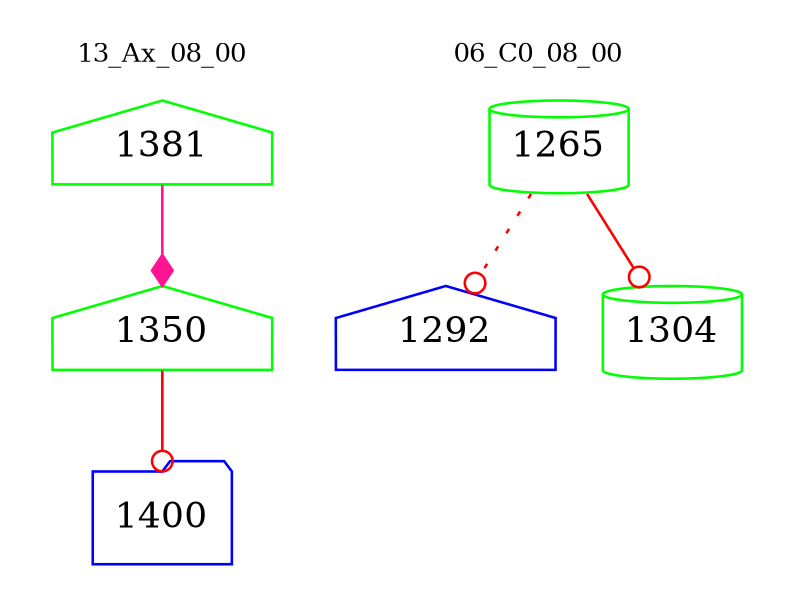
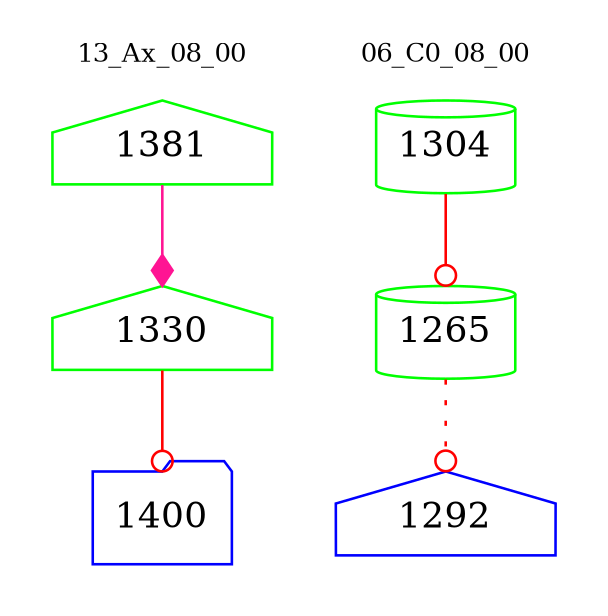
edge "1265" -> "1304": reversed
node "1350": label "1350" -> "1330"
